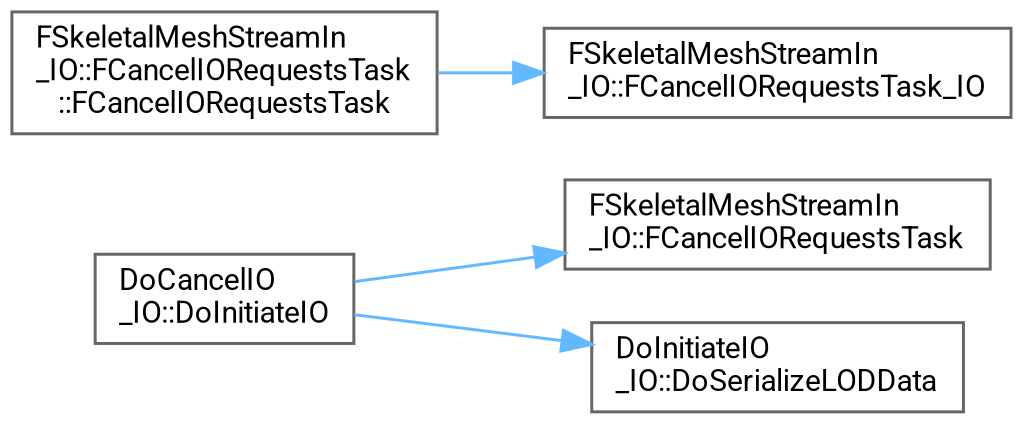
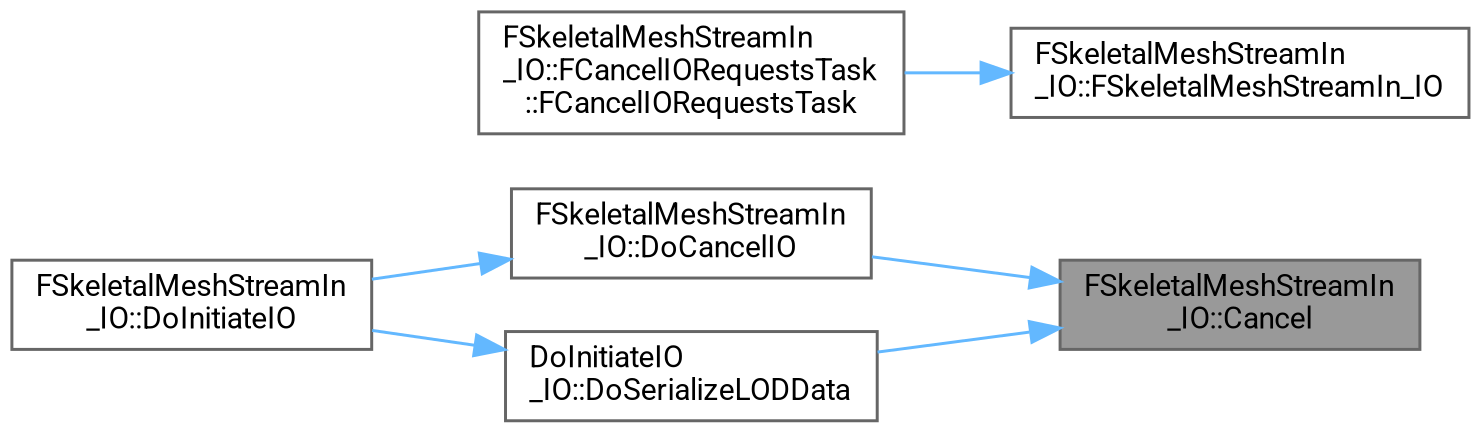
node "FSkeletalMeshStreamIn _IO::FCancelIORequestsTask_IO": label "FSkeletalMeshStreamIn _IO::FCancelIORequestsTask_IO" -> "FSkeletalMeshStreamIn _IO::FSkeletalMeshStreamIn_IO"
node "FSkeletalMeshStreamIn _IO::FCancelIORequestsTask": label "FSkeletalMeshStreamIn _IO::FCancelIORequestsTask" -> "FSkeletalMeshStreamIn _IO::DoCancelIO"
node "DoCancelIO _IO::DoInitiateIO": label "DoCancelIO _IO::DoInitiateIO" -> "FSkeletalMeshStreamIn _IO::DoInitiateIO"
node "FSkeletalMeshStreamIn _IO::Cancel": added
